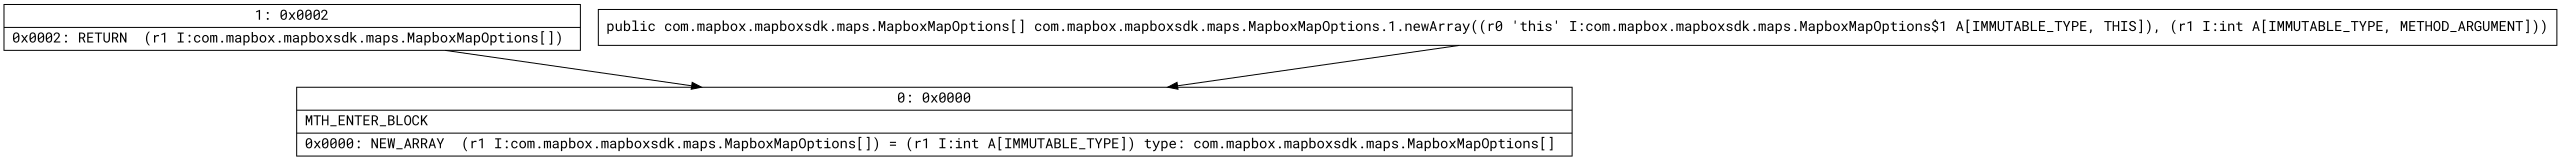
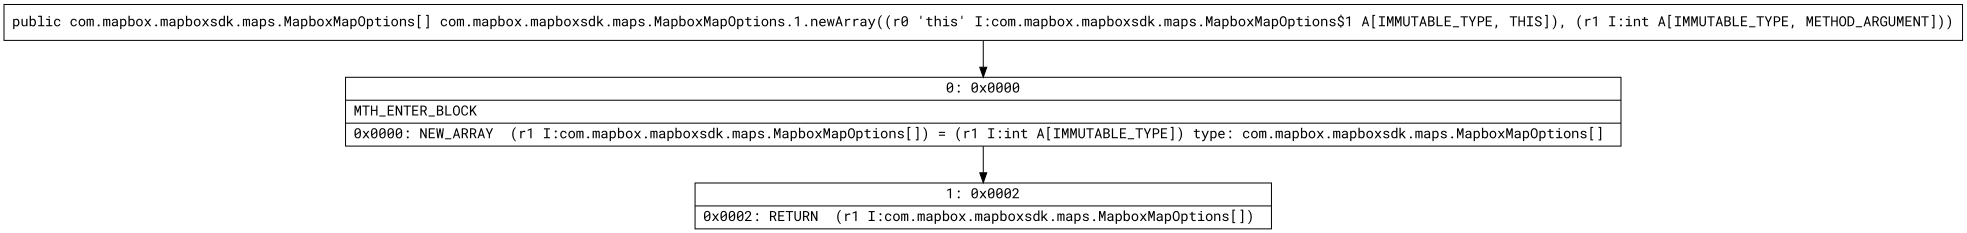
edge "1: 0x0002" -> "0: 0x0000": reversed
